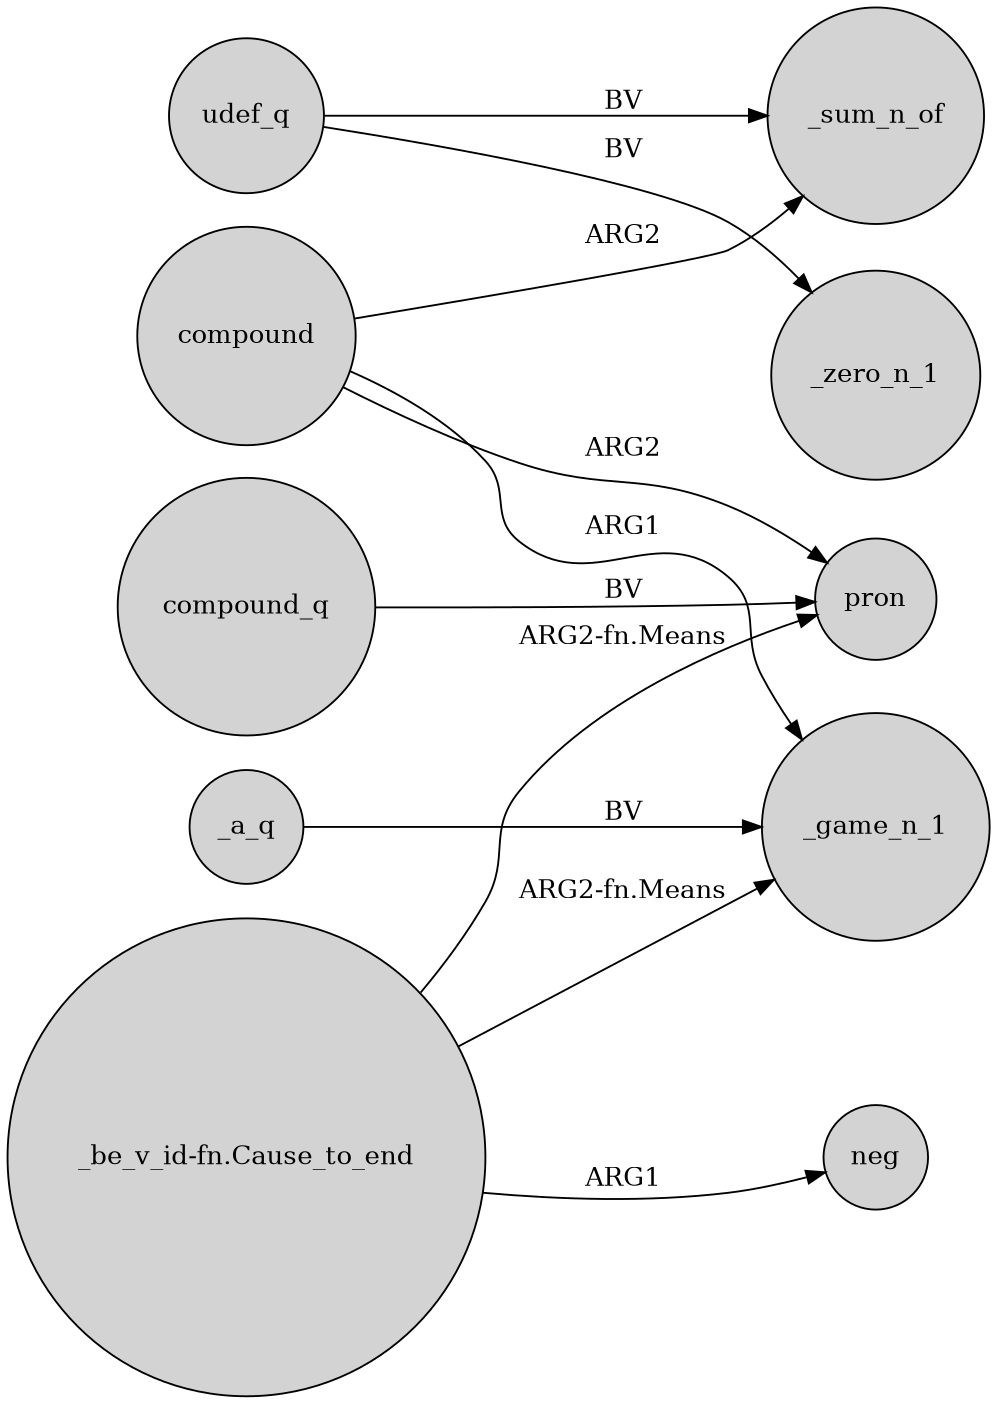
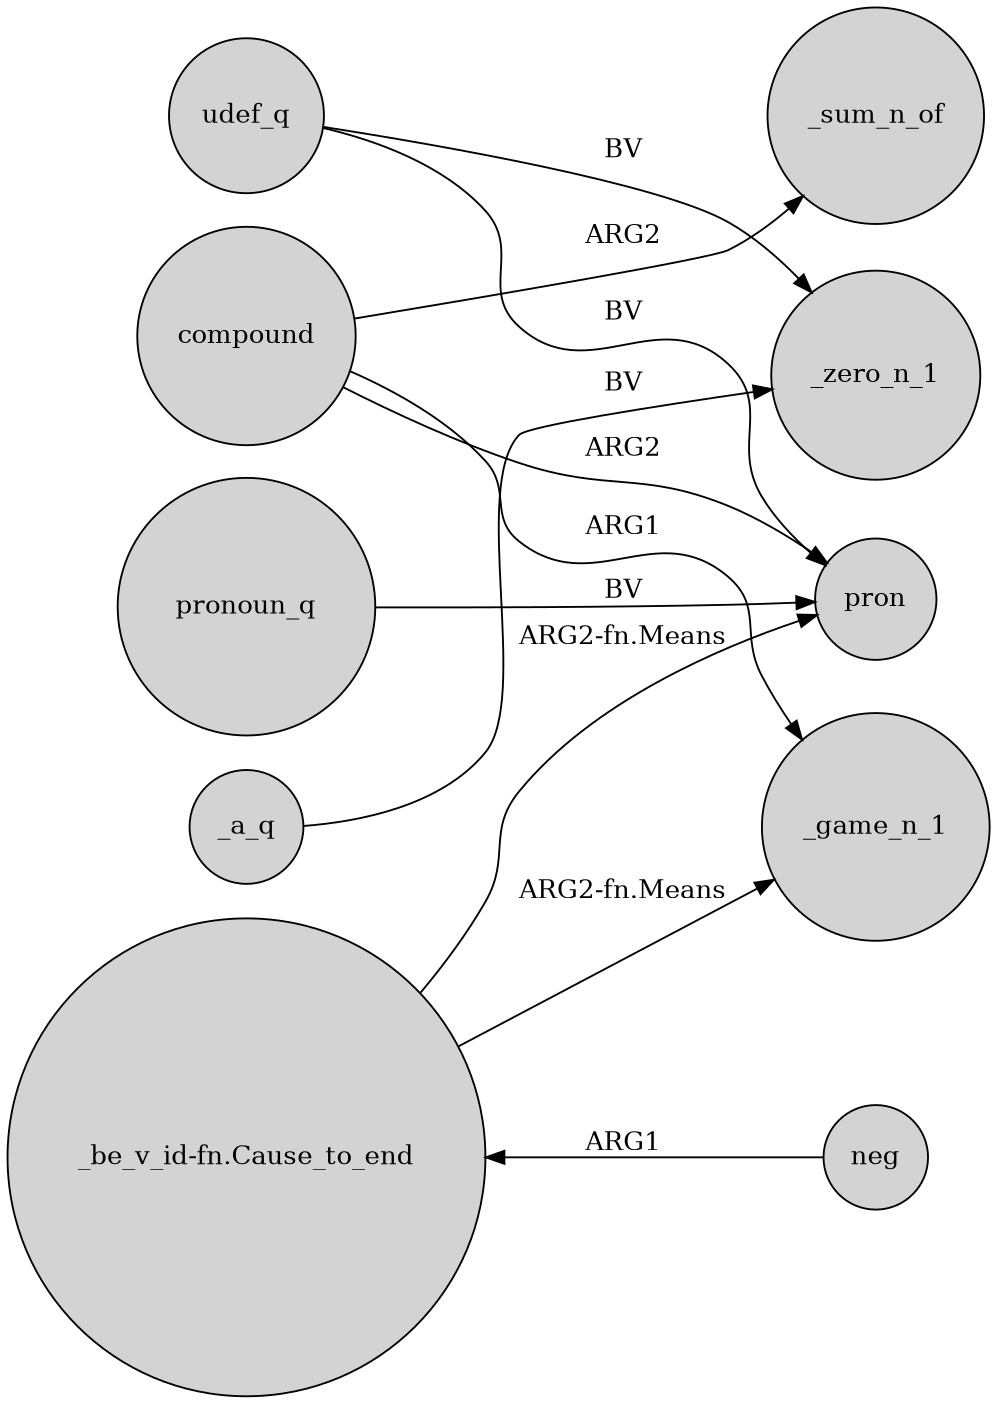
edge "udef_q" -> "_sum_n_of": now "udef_q" -> "pron"
node "compound_q": label "compound_q" -> "pronoun_q"
edge "_a_q" -> "_game_n_1": now "_a_q" -> "_zero_n_1"
edge "_be_v_id-fn.Cause_to_end" -> "neg": reversed
